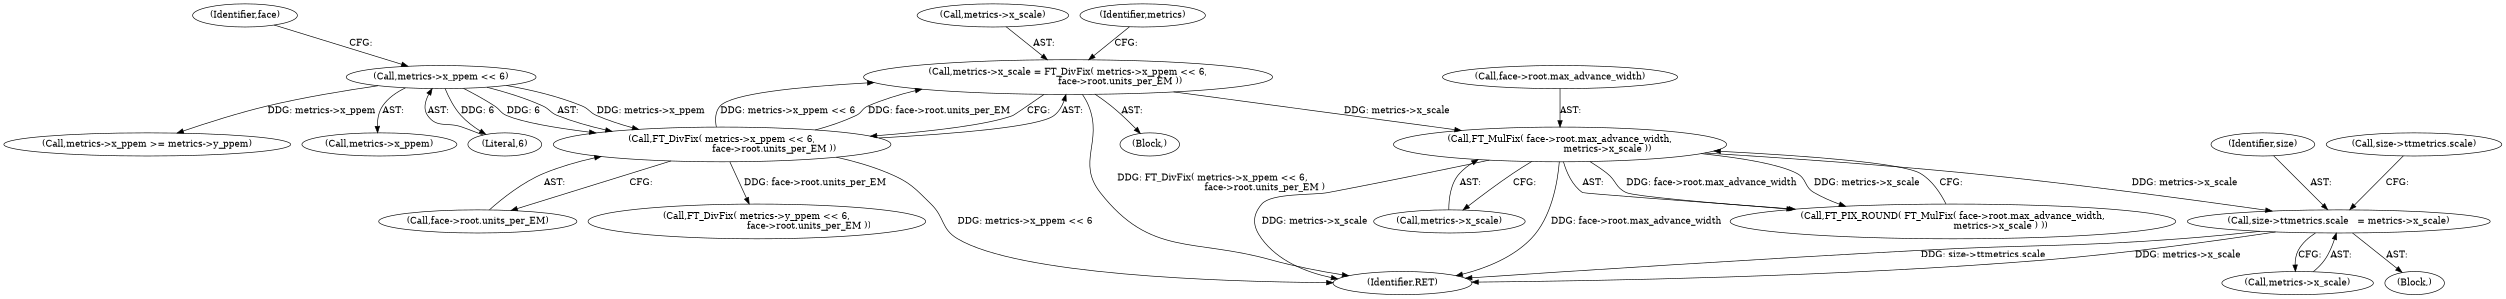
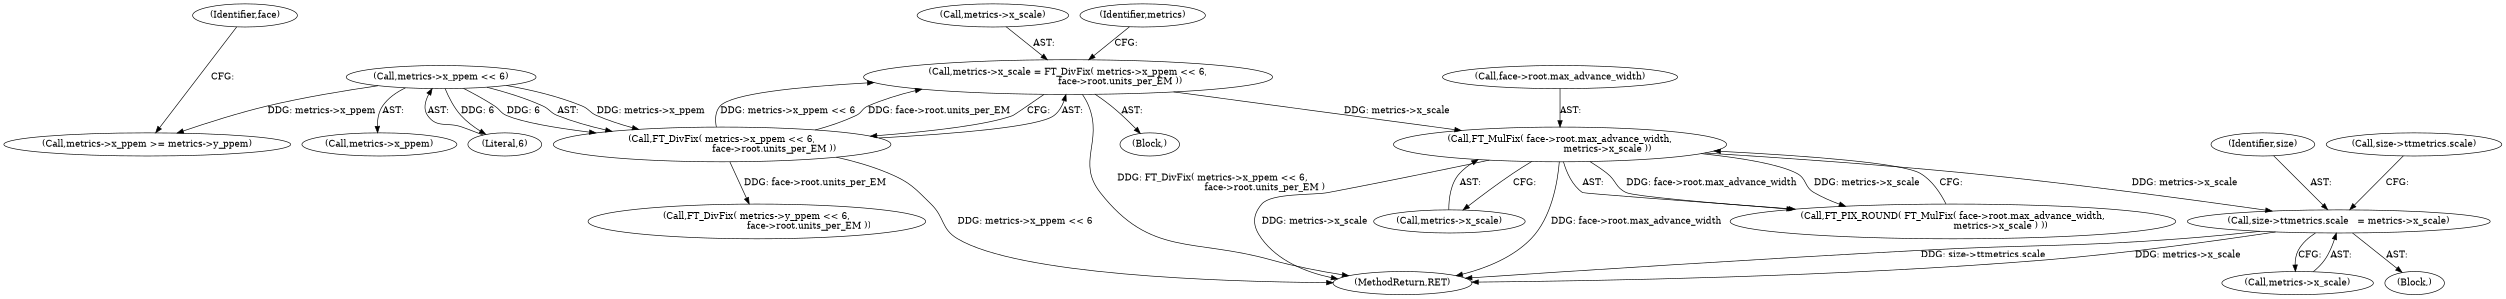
edge "(Identifier,face)" -> "(Call,metrics->x_ppem << 6)": now "(Identifier,face)" -> "(Call,metrics->x_ppem >= metrics->y_ppem)"
node "(Call,face->root.units_per_EM)": removed
node "(Identifier,RET)": label "(Identifier,RET)" -> "(MethodReturn,RET)"
